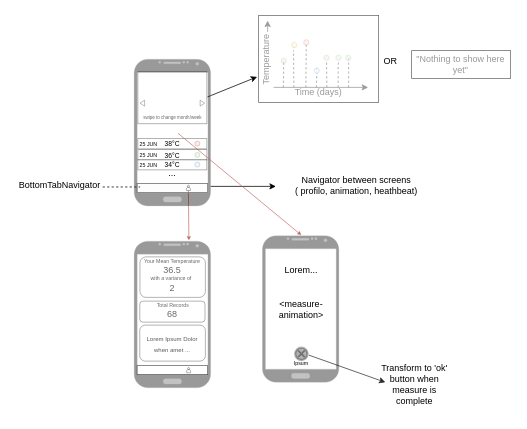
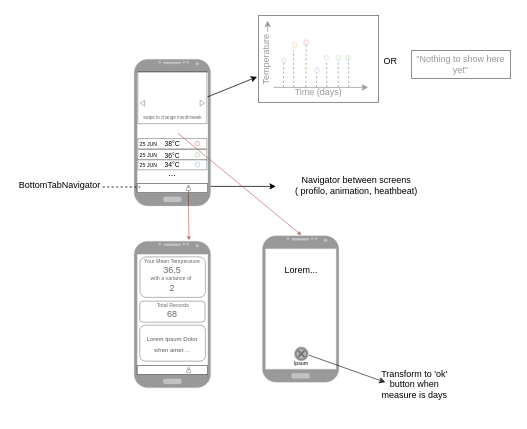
node "<measure-animation>": removed
node "Transform to 'ok' button when measure is complete": label "Transform to 'ok' button when measure is complete" -> "Transform to 'ok' button when measure is days"
